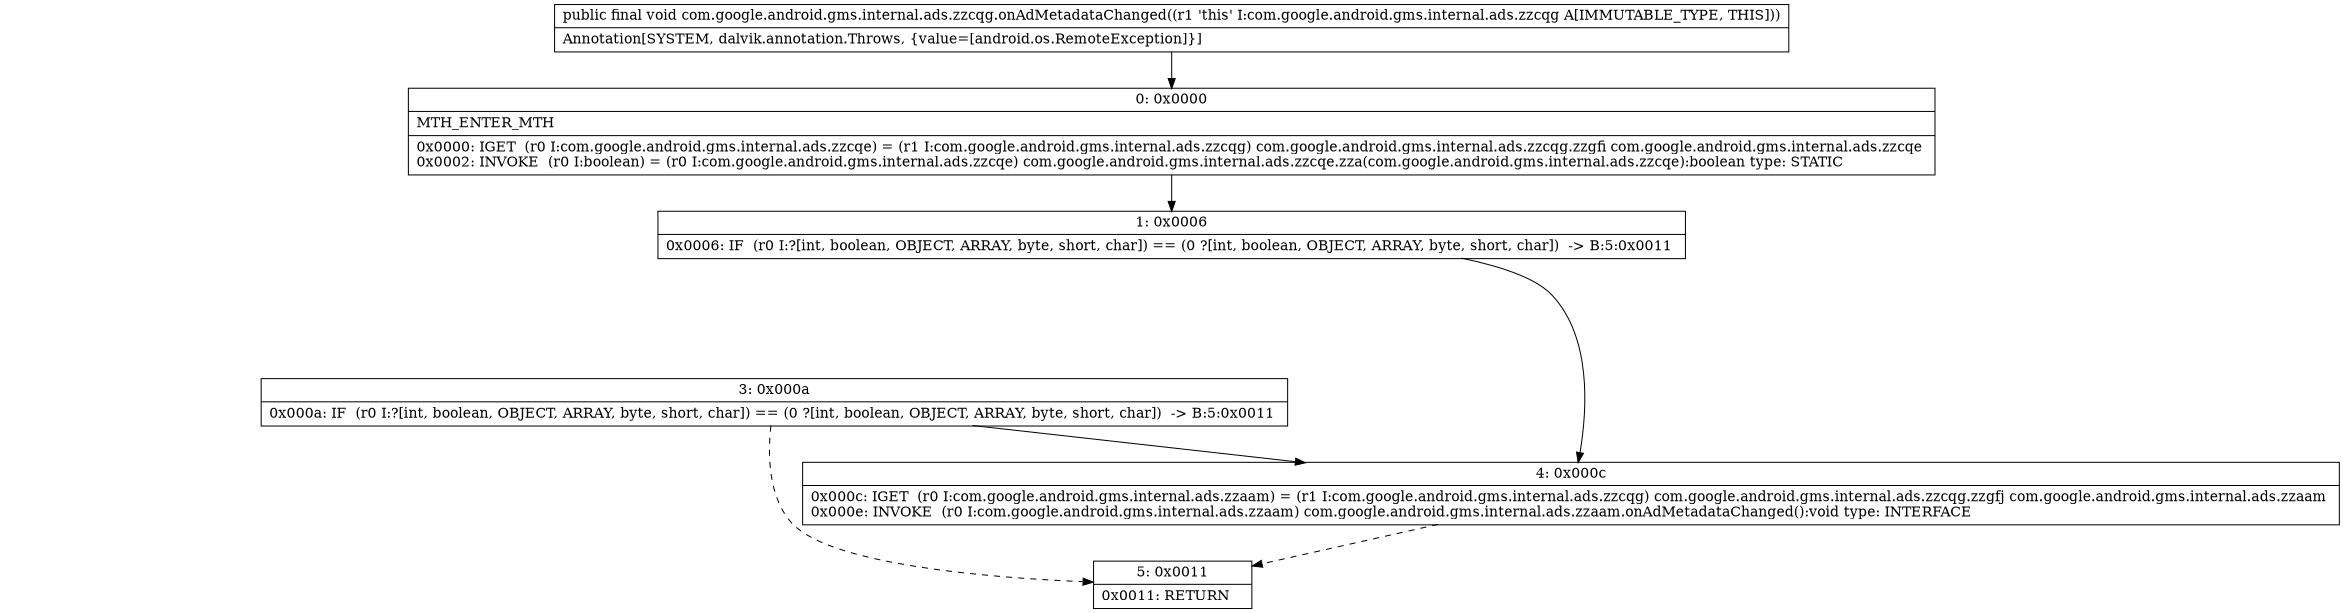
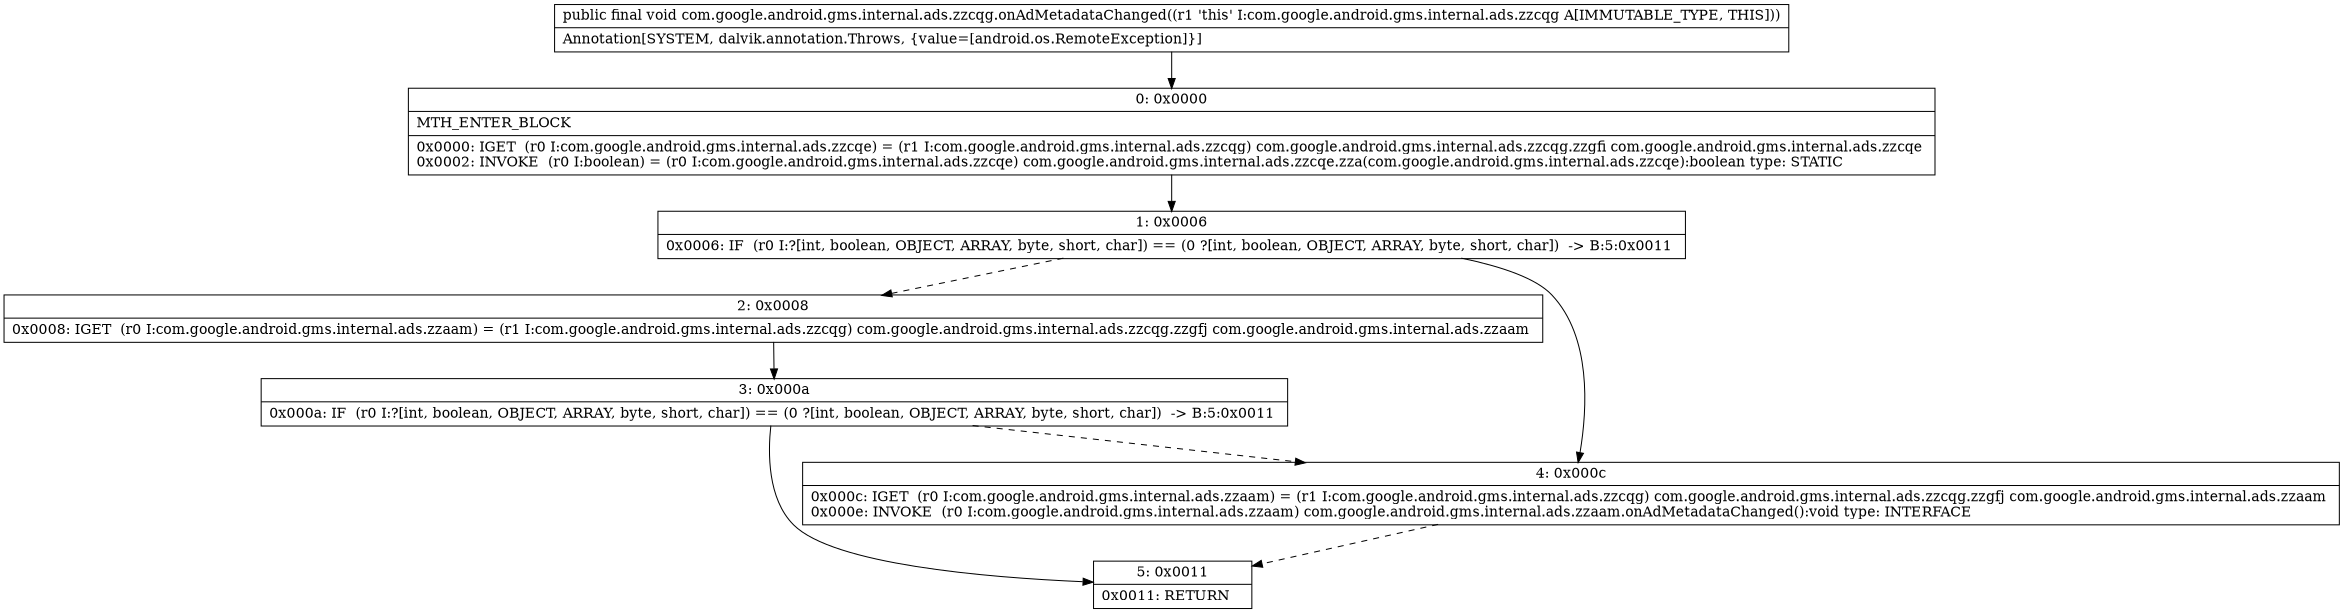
node "0: 0x0000": text "MTH_ENTER_MTH" -> "MTH_ENTER_BLOCK"
node "2: 0x0008": added
edge "3: 0x000a" -> "4: 0x000c": style solid -> dashed
edge "3: 0x000a" -> "5: 0x0011": style dashed -> solid
